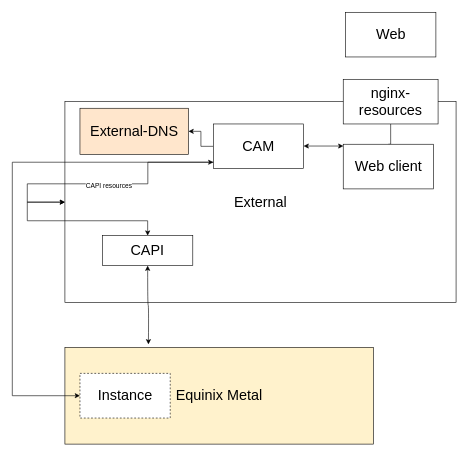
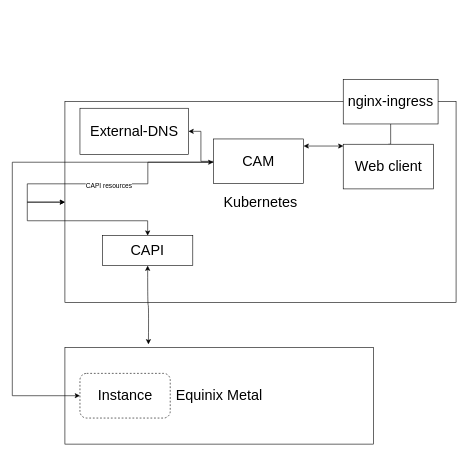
node "Web": removed
node "nginx-resources": label "nginx-resources" -> "nginx-ingress"
node "External-DNS": fillcolor #ffe6cc -> #ffffff
node "CAM": moved (259, 146) -> (259, 161)
node "External": label "External" -> "Kubernetes"
node "Instance": shape rectangle -> rounded rectangle
node "Equinix Metal": fillcolor #fff2cc -> #ffffff
